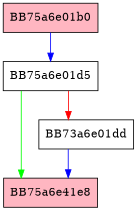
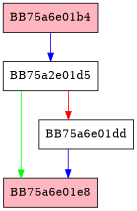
node "BB75a6e01b0": label "BB75a6e01b0" -> "BB75a6e01b4"
node "BB75a6e01d5": label "BB75a6e01d5" -> "BB75a2e01d5"
node "BB73a6e01dd": label "BB73a6e01dd" -> "BB75a6e01dd"
node "BB75a6e41e8": label "BB75a6e41e8" -> "BB75a6e01e8"
